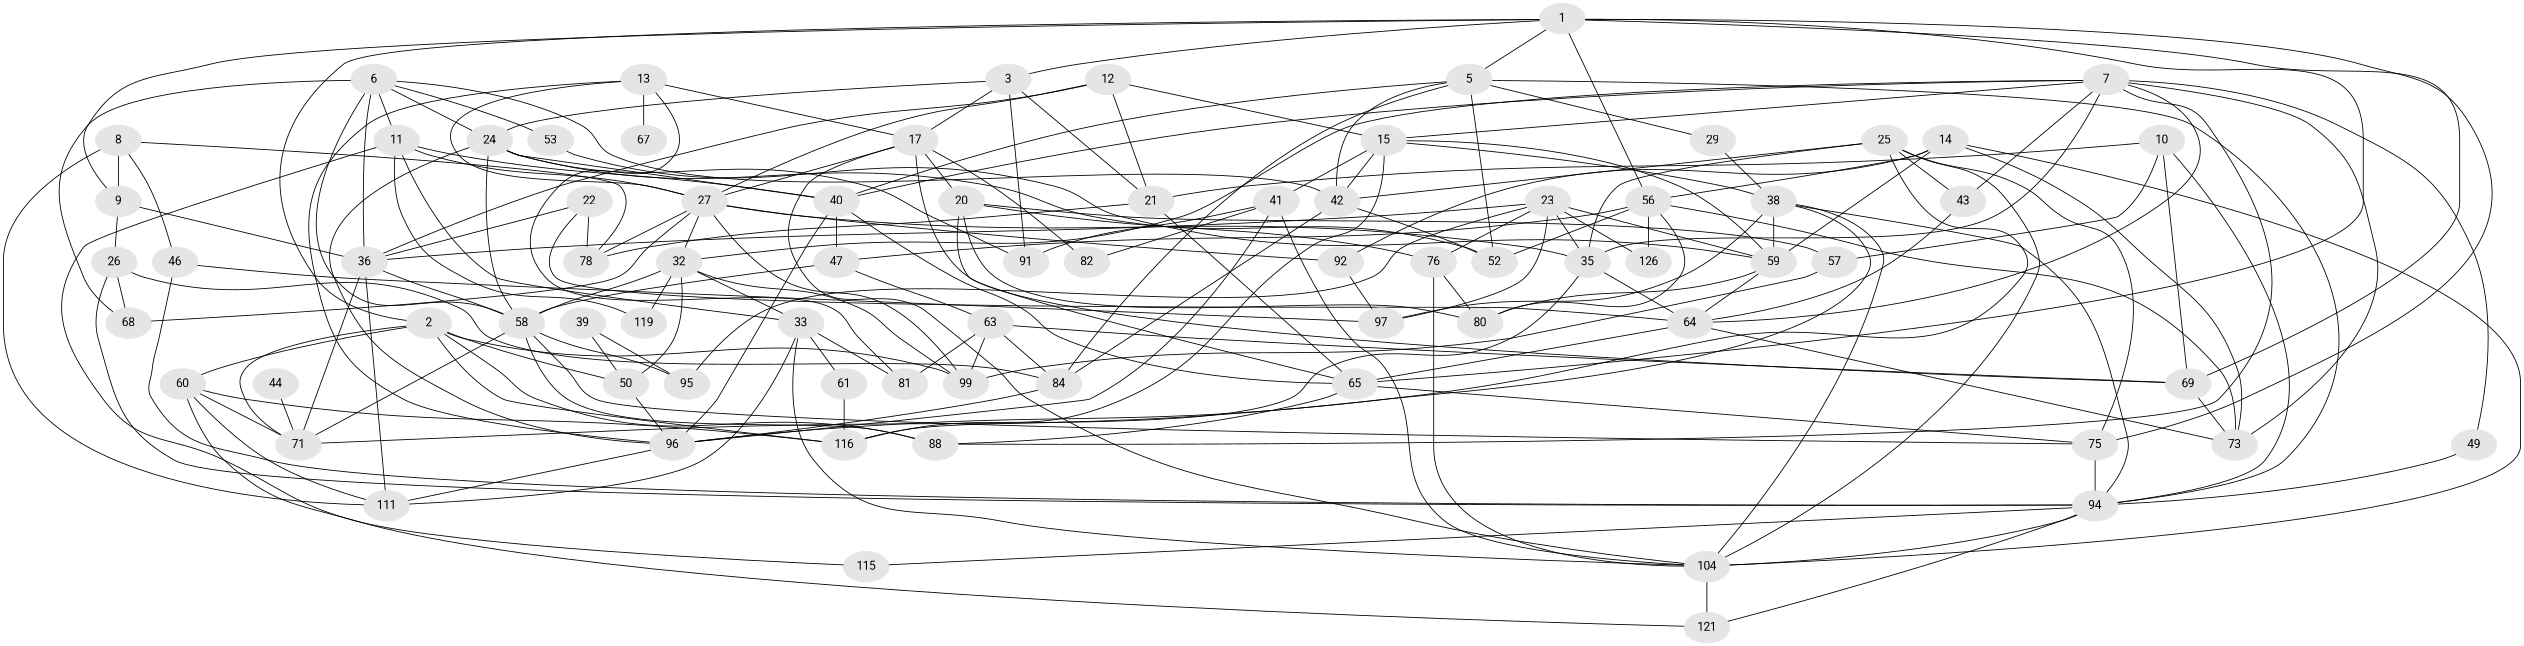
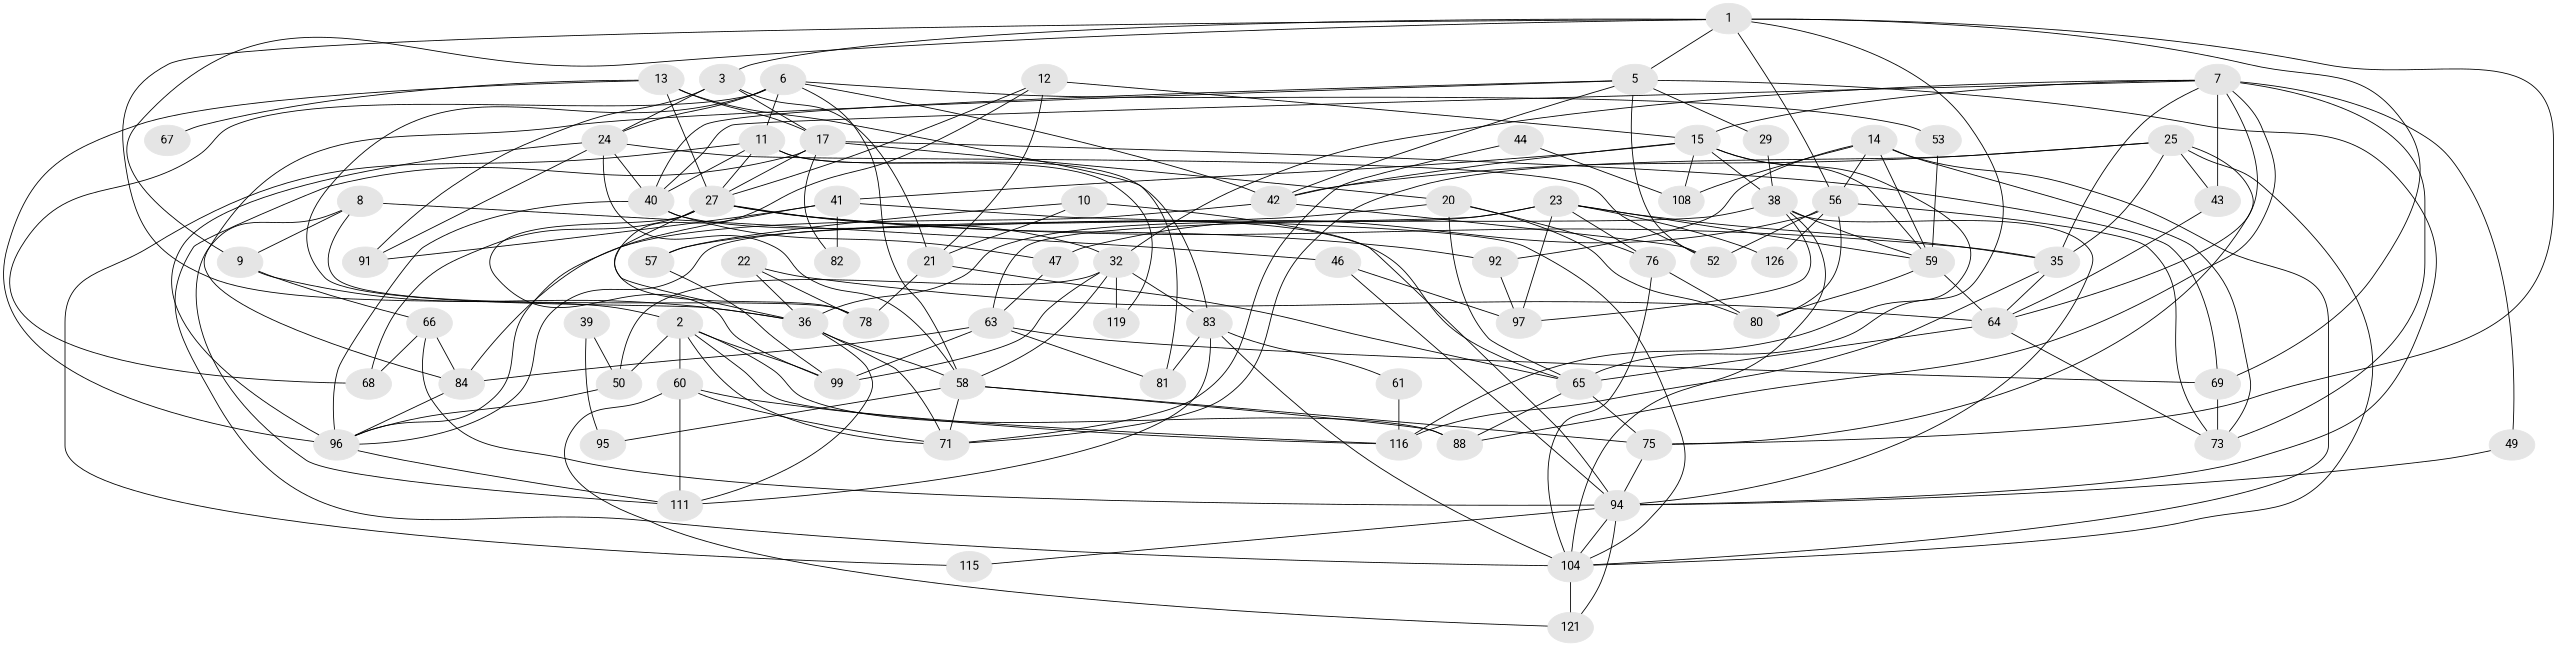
node "108": added
node "26": label "26" -> "66"
edge "10" -- "69": removed
edge "47" -- "58": removed
edge "23" -- "95": now "23" -- "63"
node "33": label "33" -> "83"
